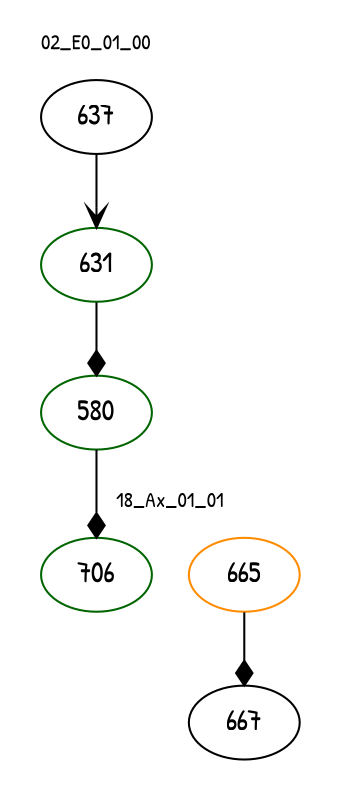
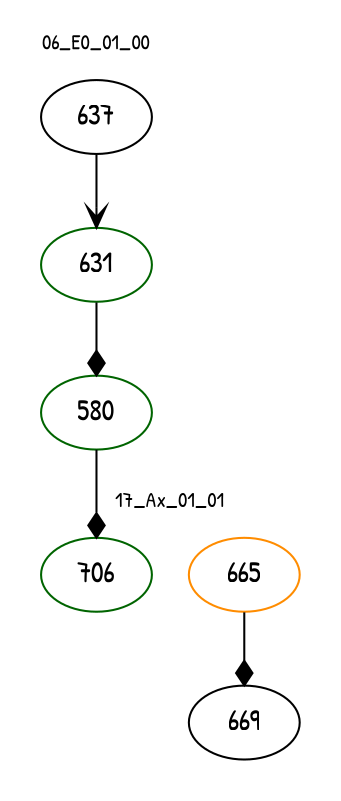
cluster "02_E0_01_00": label "02_E0_01_00" -> "06_E0_01_00"
cluster "18_Ax_01_01": label "18_Ax_01_01" -> "17_Ax_01_01"
node "667": label "667" -> "669"
